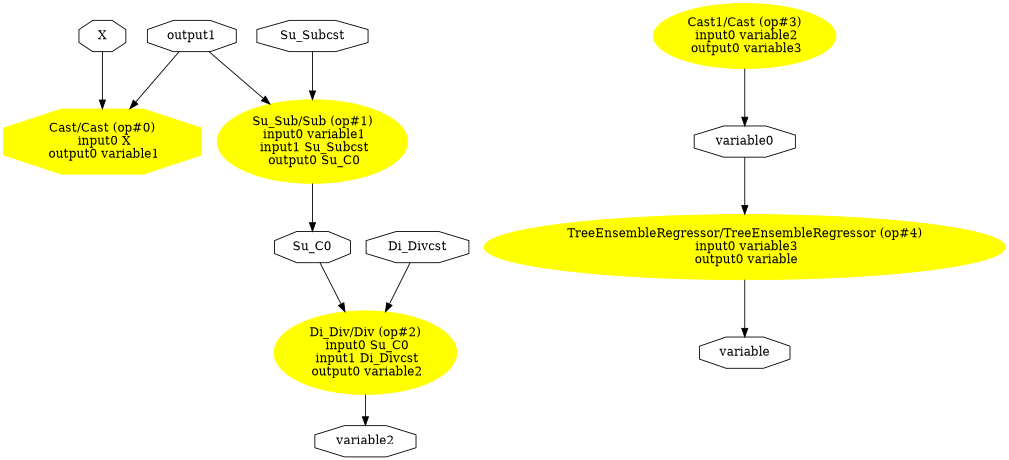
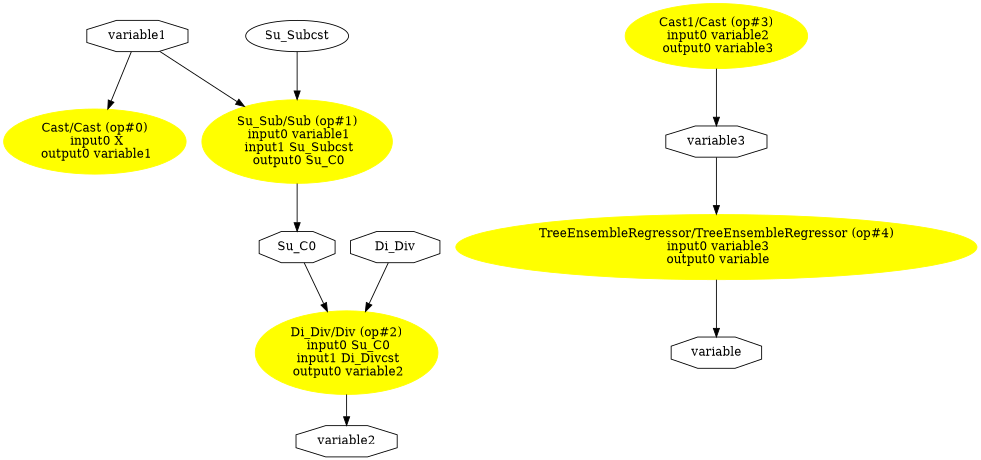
node "X": removed
node "output1": label "output1" -> "variable1"
node "Su_Subcst": shape octagon -> ellipse
node "Cast/Cast (op#0) input0 X output0 variable1": shape octagon -> ellipse
node "variable0": label "variable0" -> "variable3"
node "Di_Divcst": label "Di_Divcst" -> "Di_Div"
